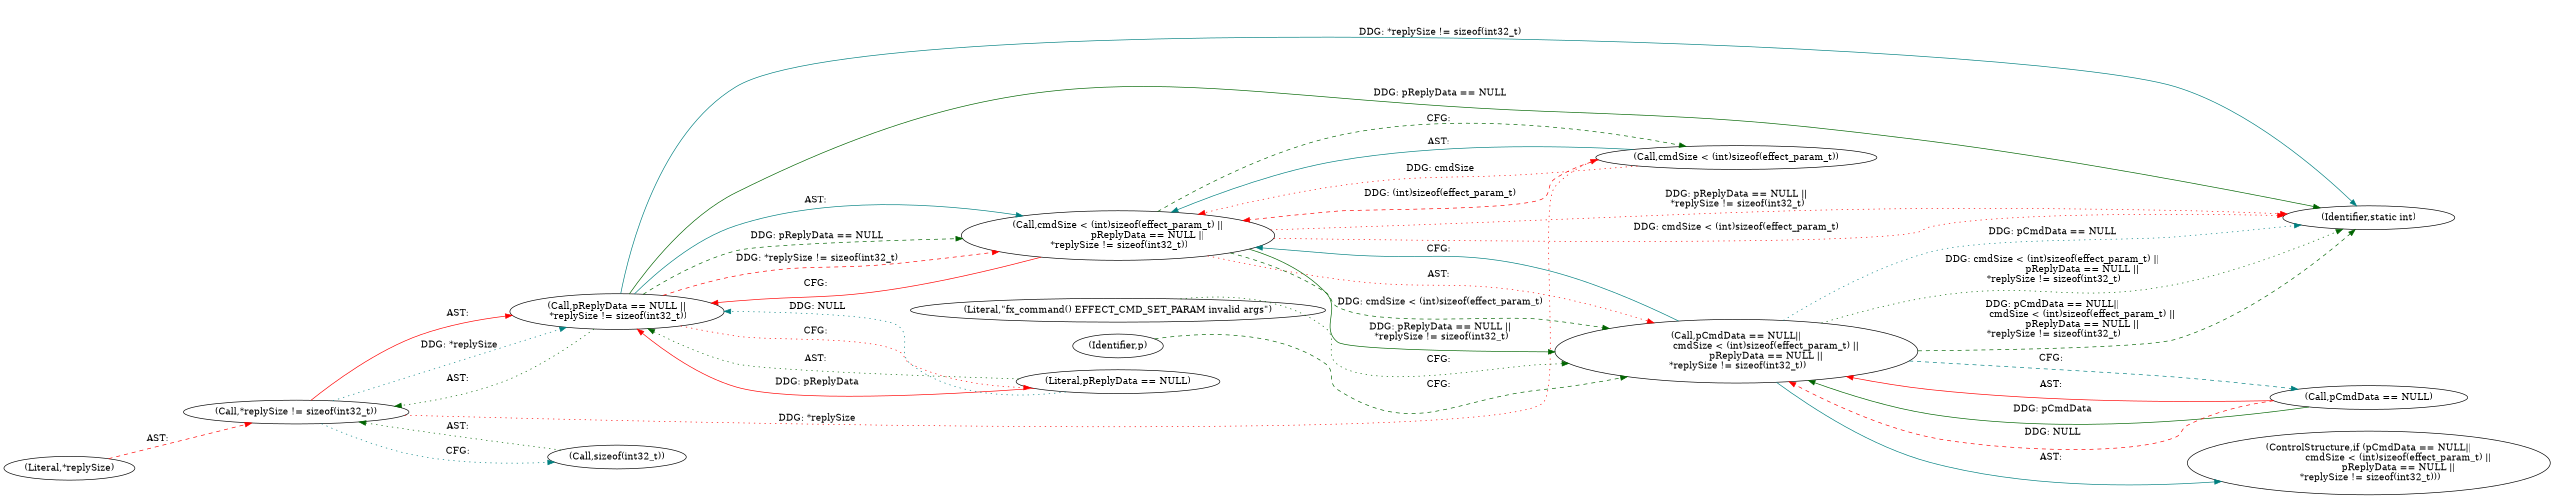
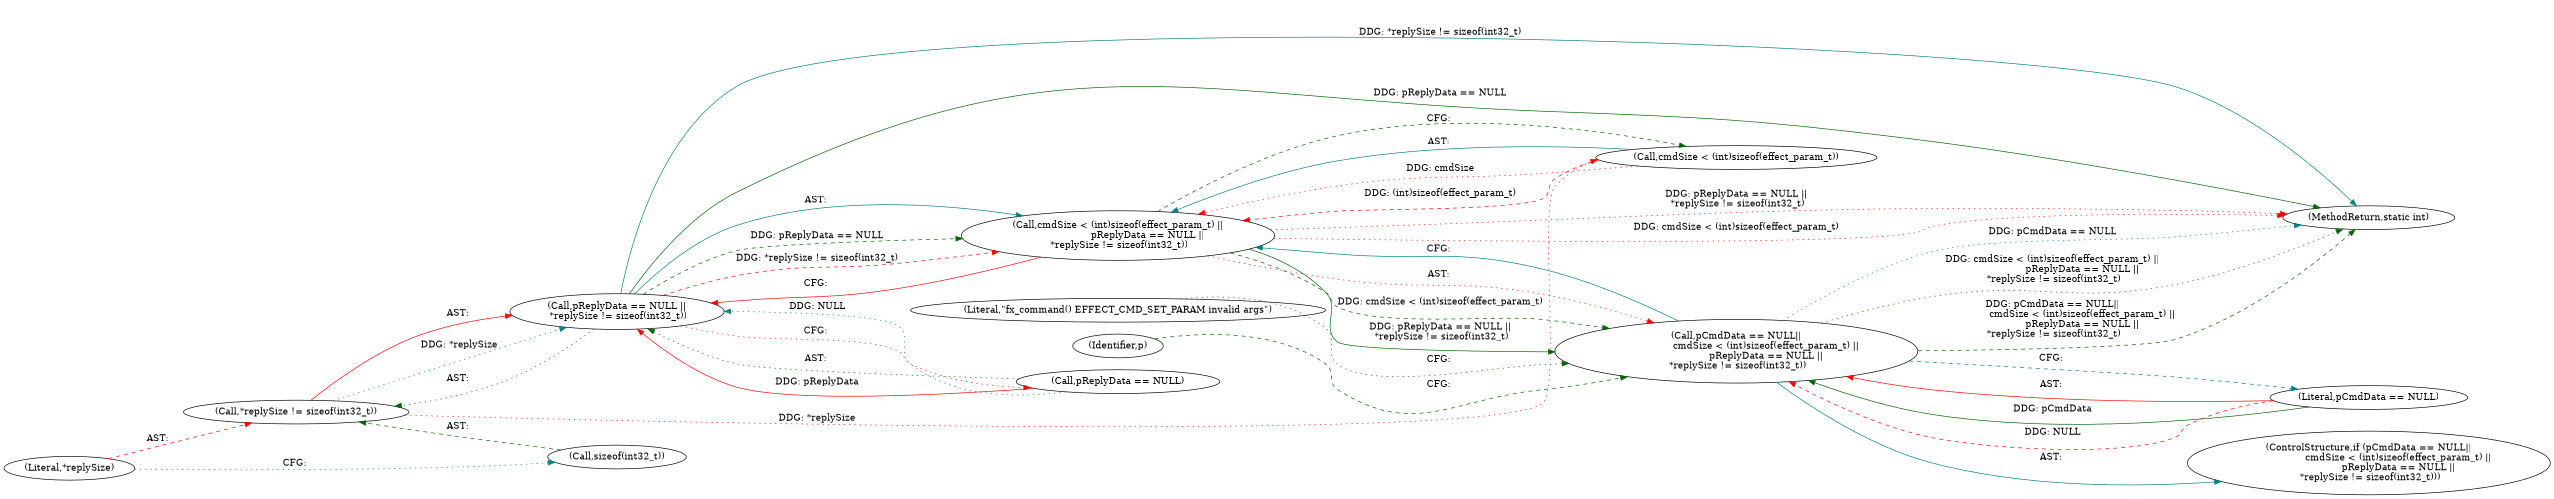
node "(Identifier,static int)": label "(Identifier,static int)" -> "(MethodReturn,static int)"
node "(Literal,pReplyData == NULL)": label "(Literal,pReplyData == NULL)" -> "(Call,pReplyData == NULL)"
node "(Call,pCmdData == NULL)": label "(Call,pCmdData == NULL)" -> "(Literal,pCmdData == NULL)"
edge "(Call,sizeof(int32_t))" -> "(Call,*replySize != sizeof(int32_t))": style dotted -> dashed
edge "(Call,*replySize != sizeof(int32_t))" -> "(Call,sizeof(int32_t))": now "(Literal,*replySize)" -> "(Call,sizeof(int32_t))"
